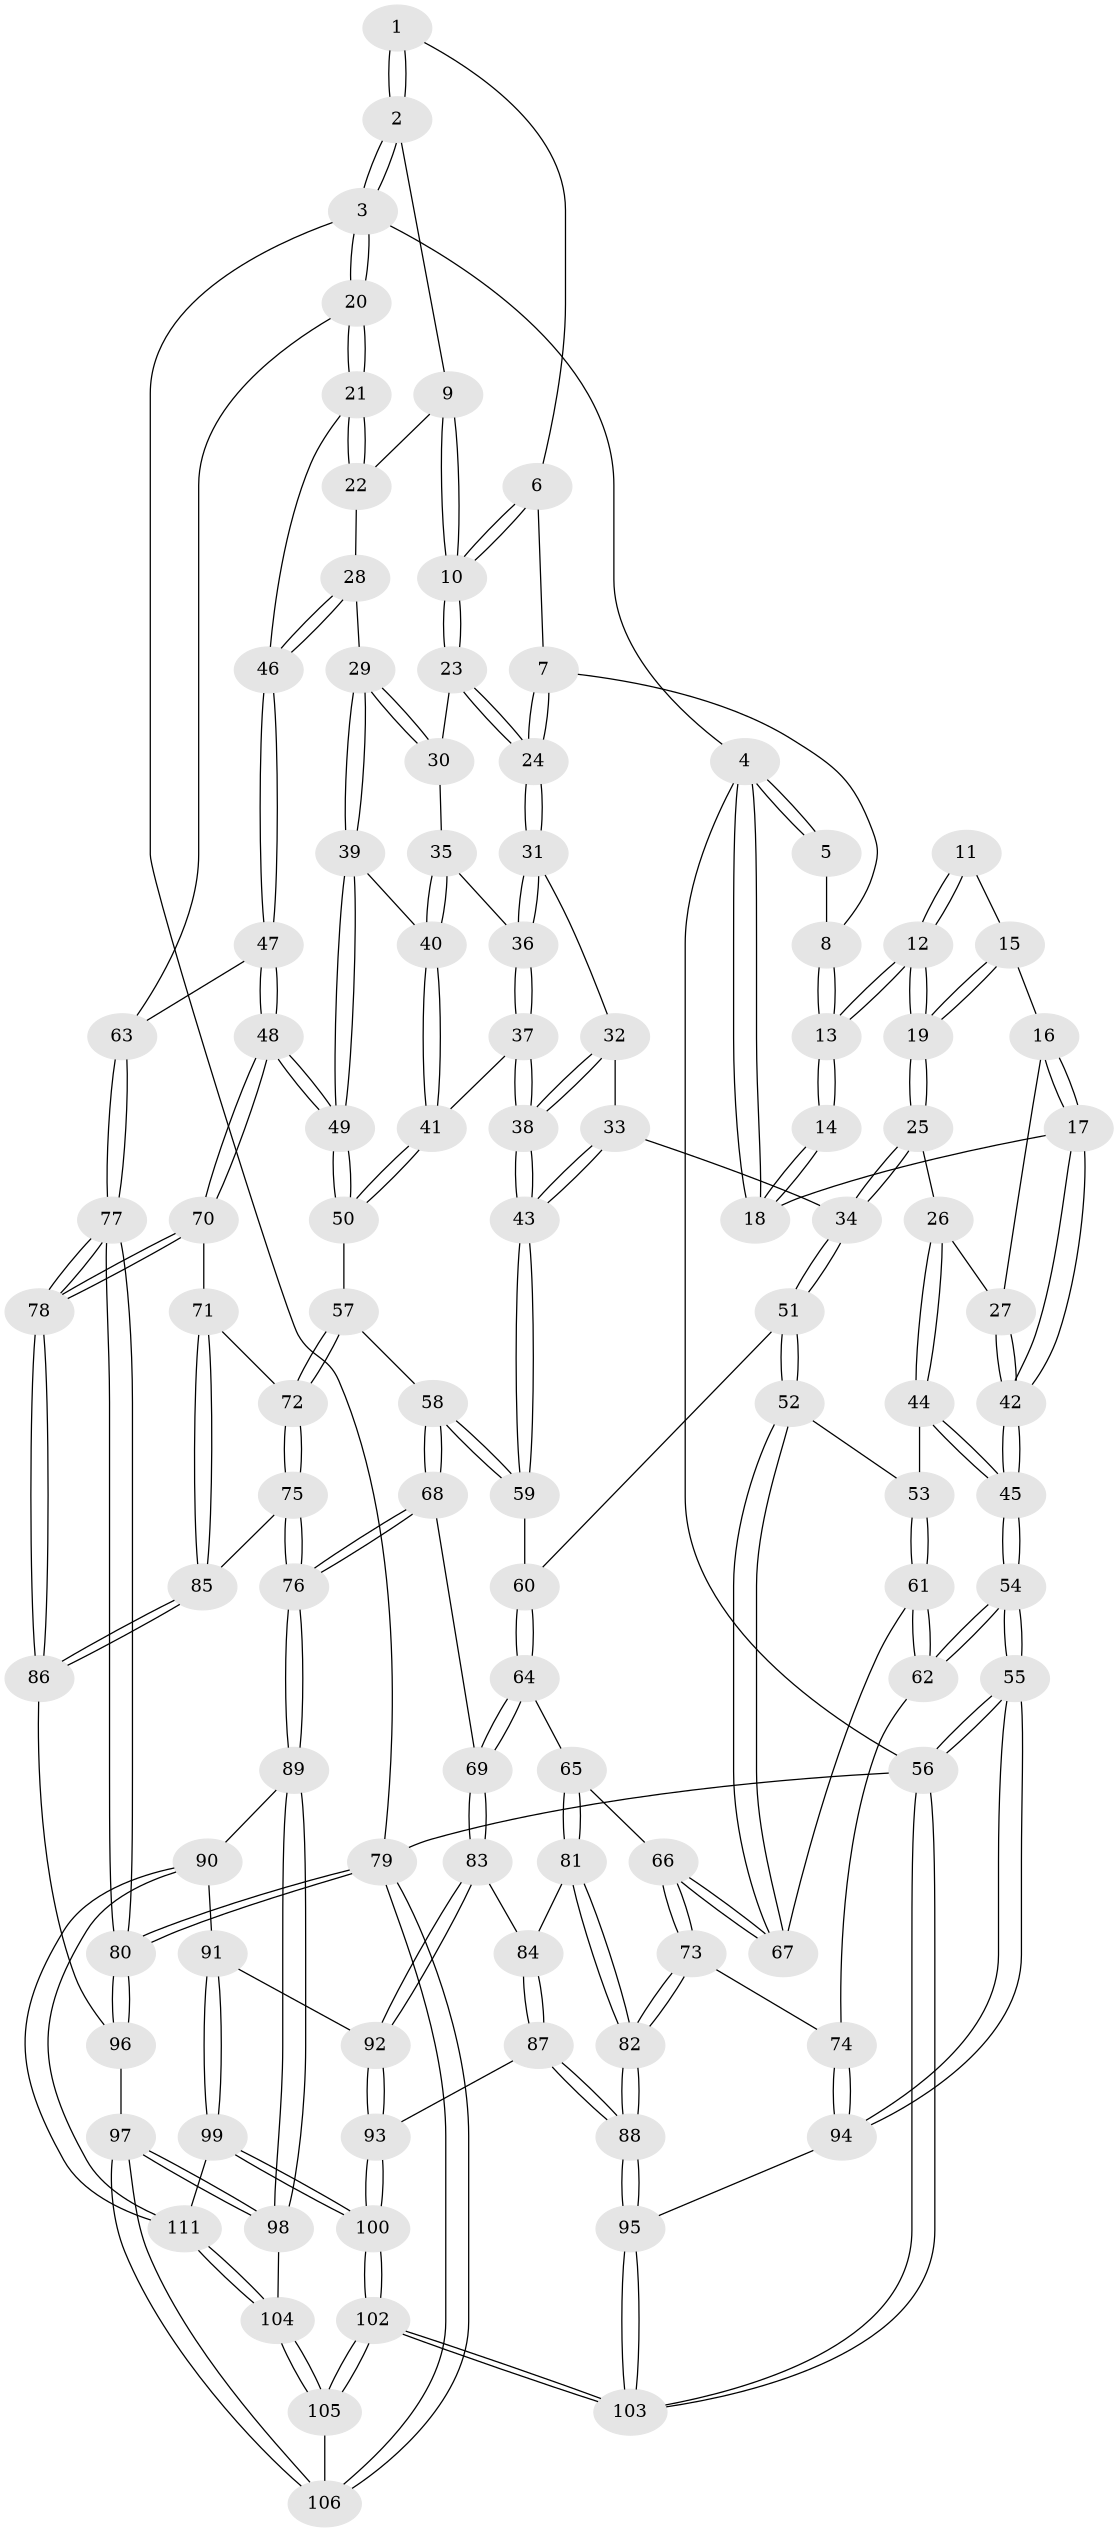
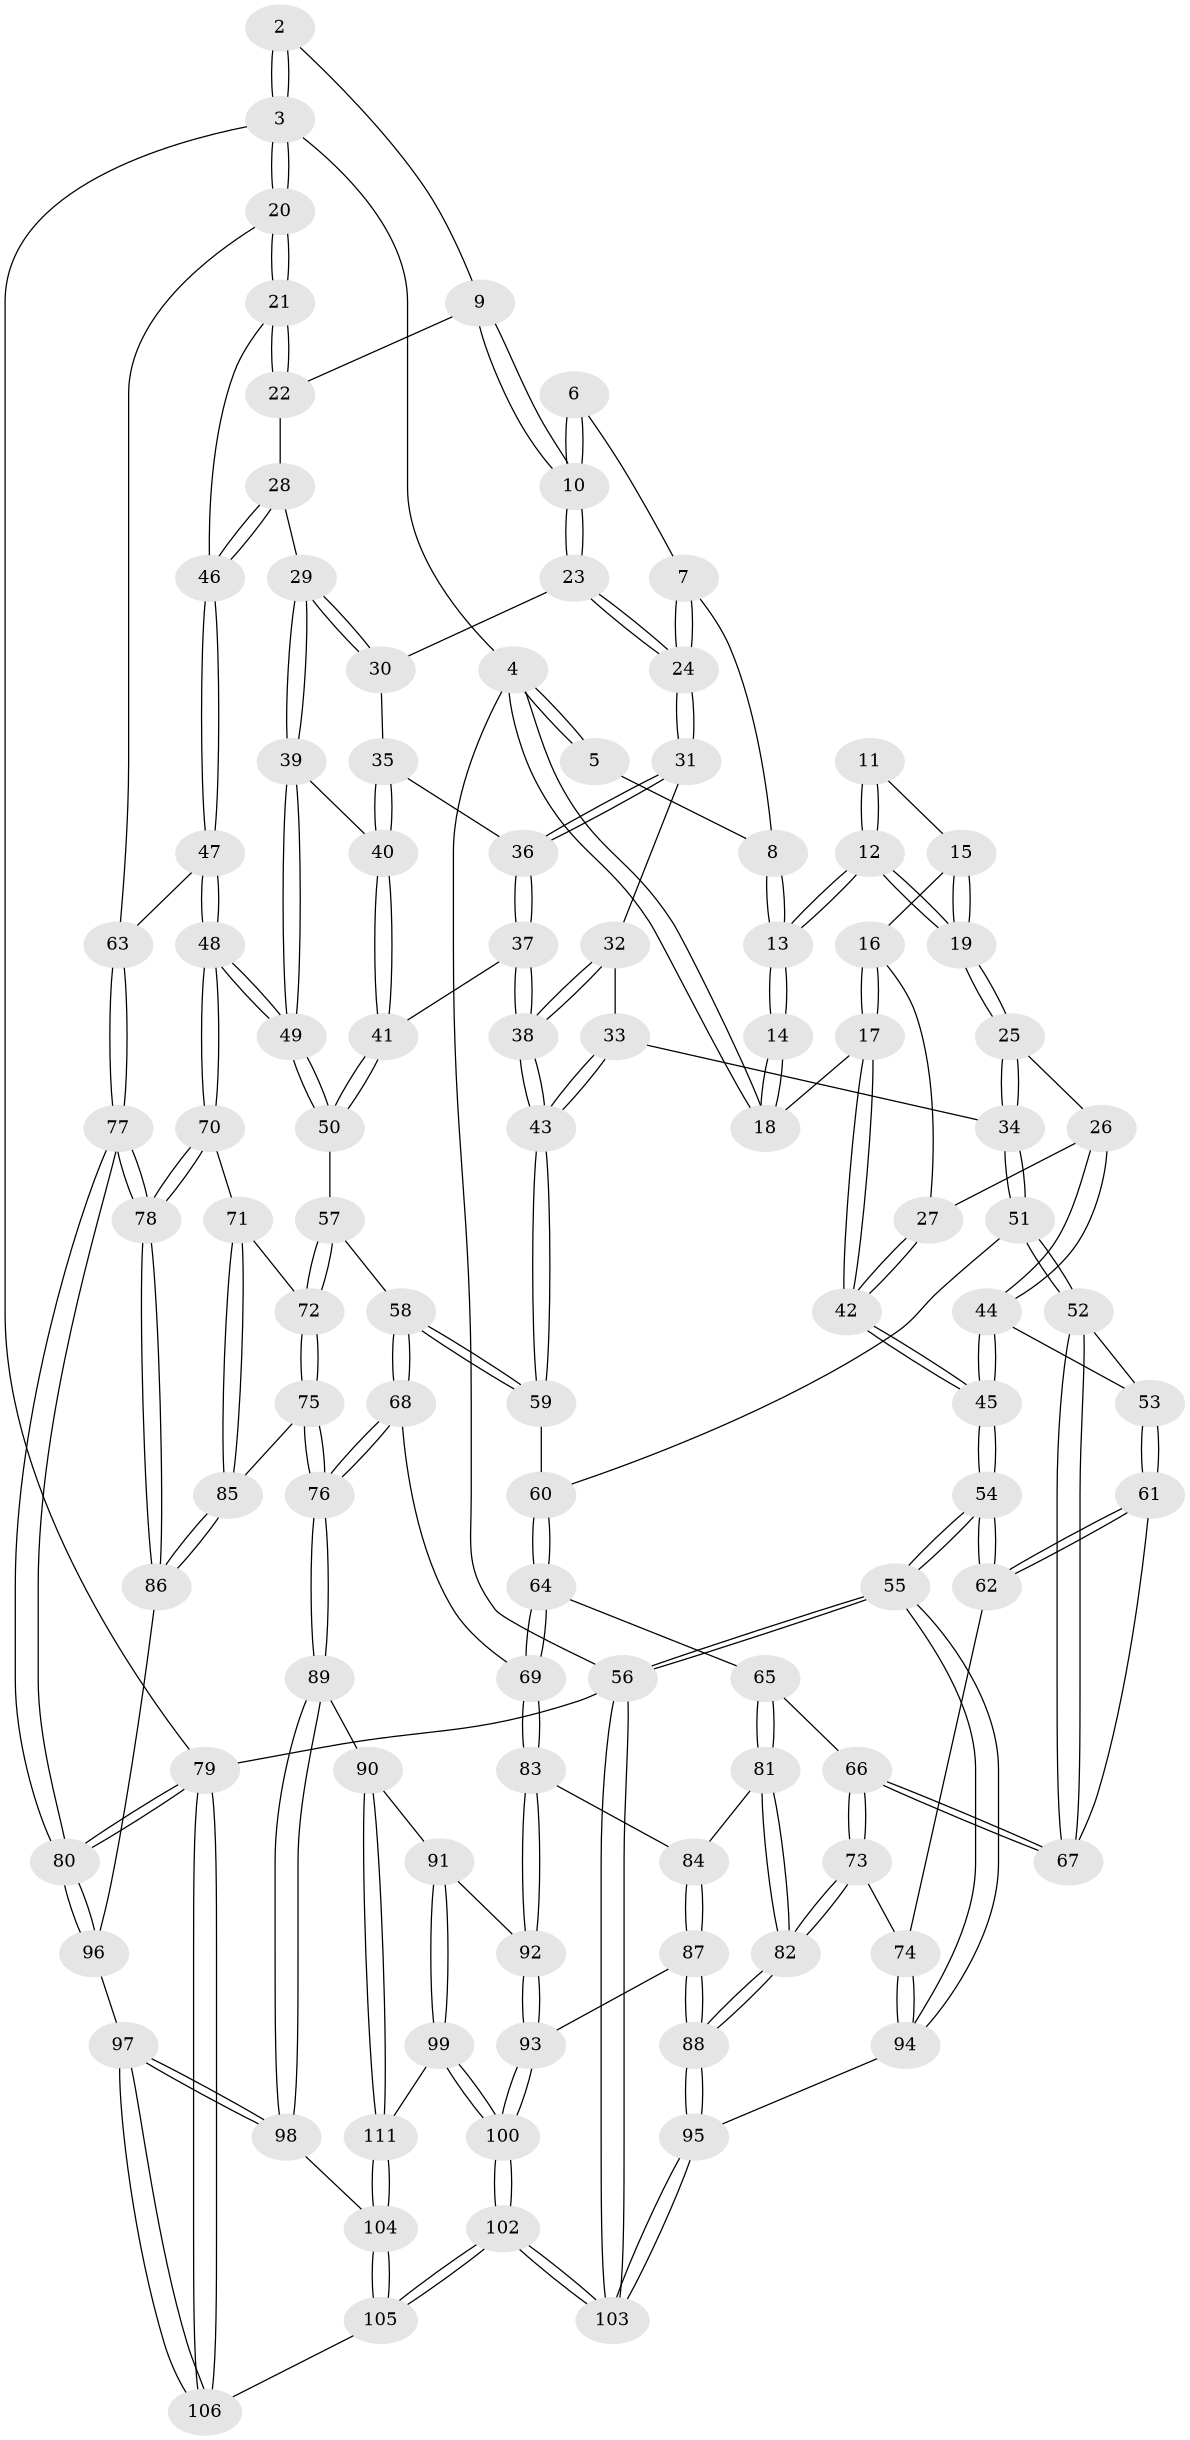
node "1": removed
